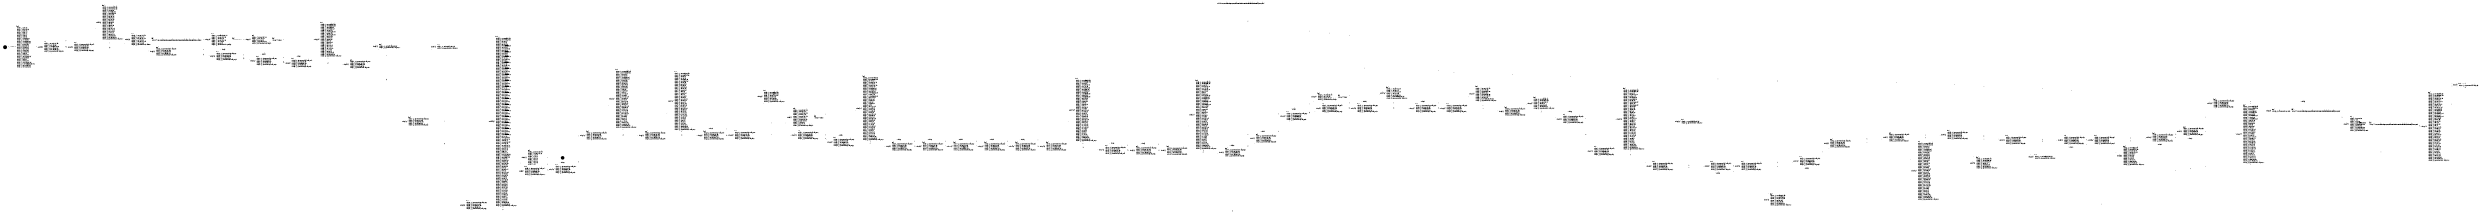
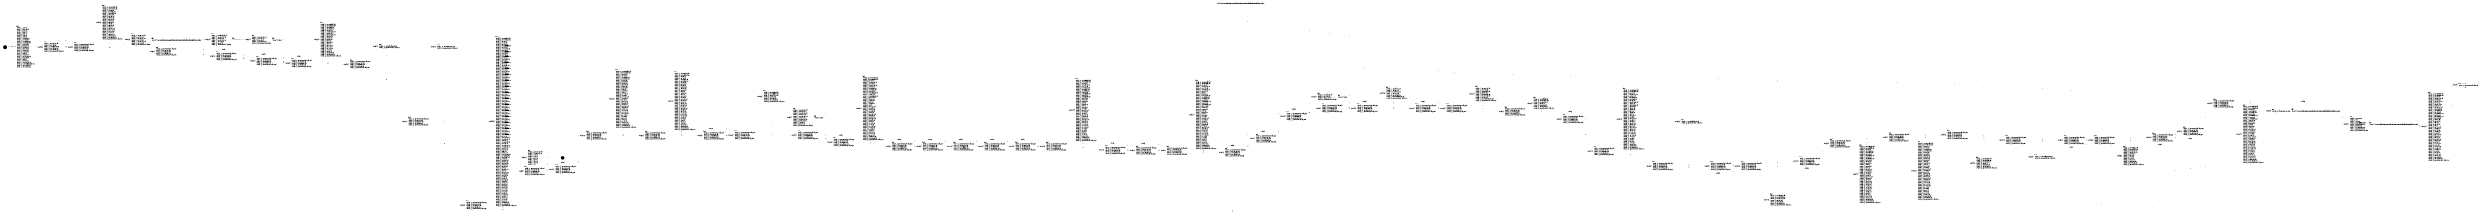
node "0x402884 [147]": added
